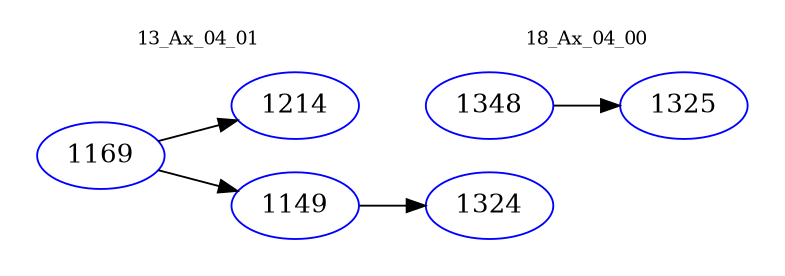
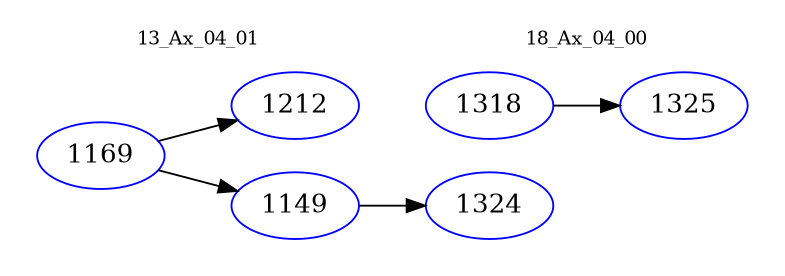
node "1214": label "1214" -> "1212"
node "1348": label "1348" -> "1318"
